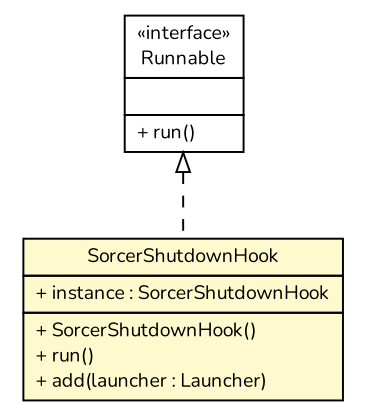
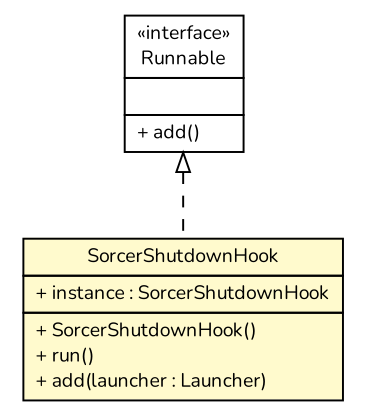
node "Runnable": text "+ run()" -> "+ add()"
